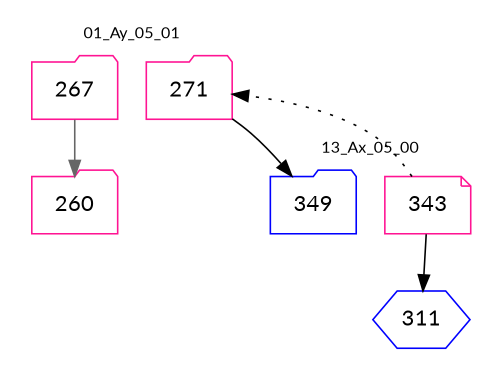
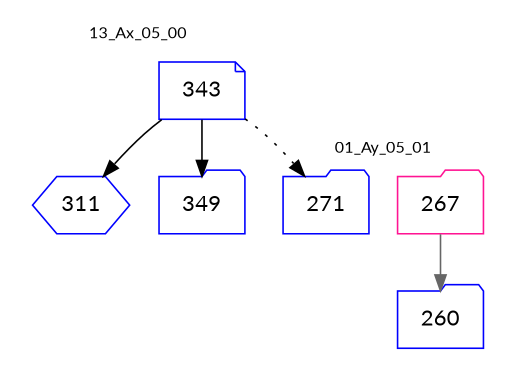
node "271": color deeppink -> blue
edge "271" -> "349": now "343" -> "349"
node "260": color deeppink -> blue
node "343": color deeppink -> blue
